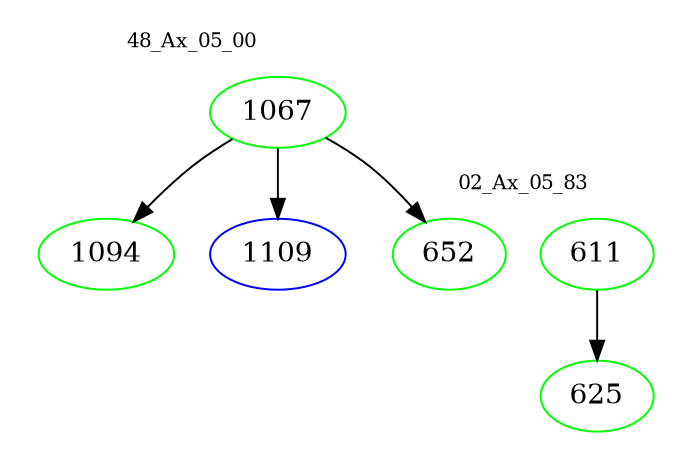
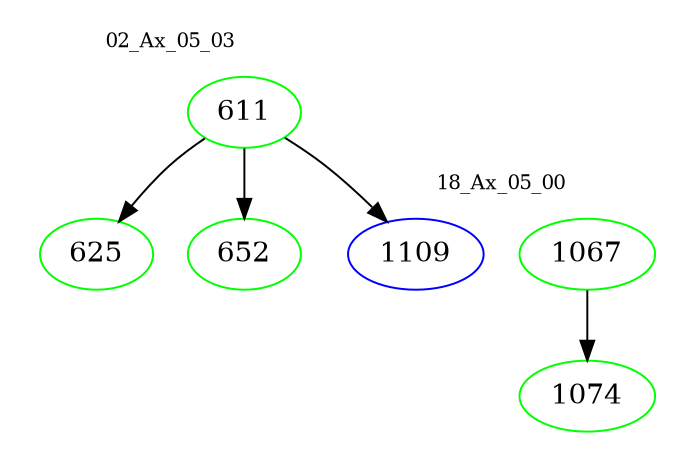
cluster "48_Ax_05_00": label "48_Ax_05_00" -> "18_Ax_05_00"
edge "1067" -> "1109": now "611" -> "1109"
edge "1067" -> "652": now "611" -> "652"
cluster "02_Ax_05_83": label "02_Ax_05_83" -> "02_Ax_05_03"
node "1094": label "1094" -> "1074"
